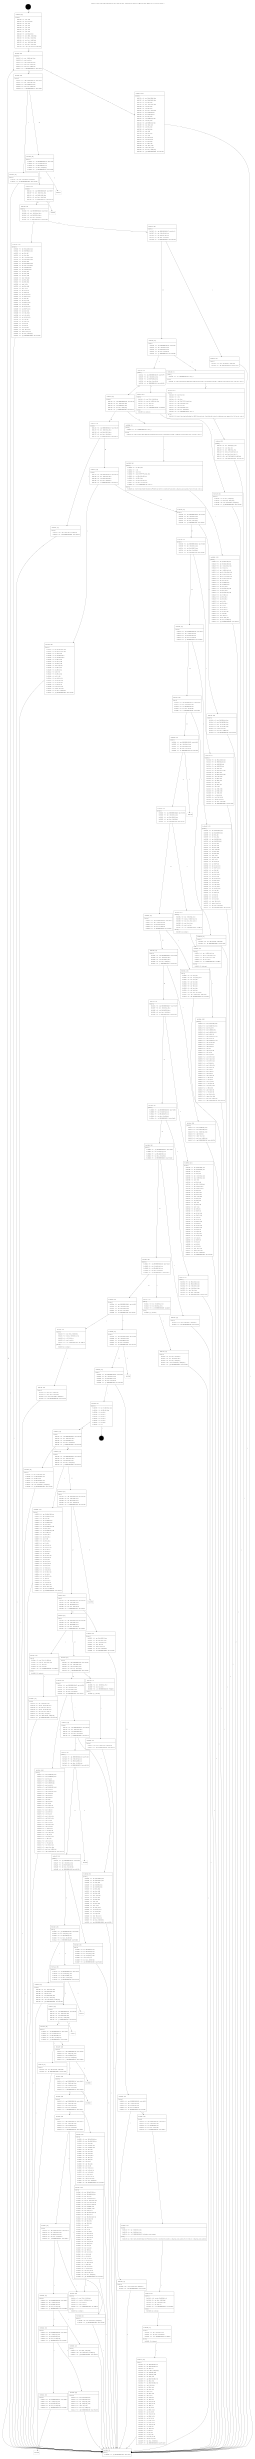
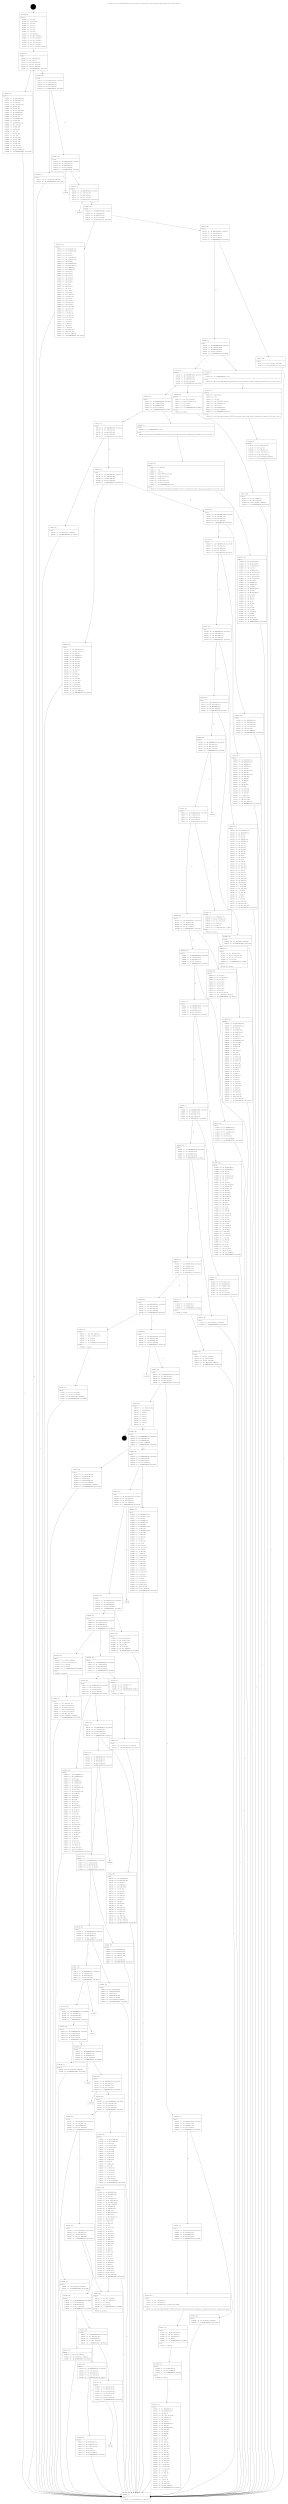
node "0x401be8 [30]": added
